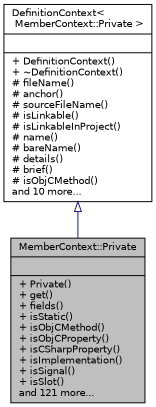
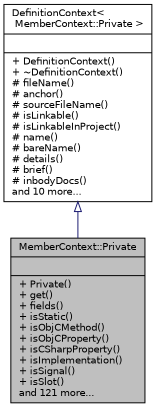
node "DefinitionContext<": text "# isObjCMethod()" -> "# inbodyDocs()"
